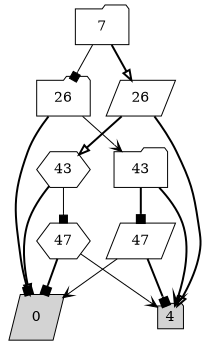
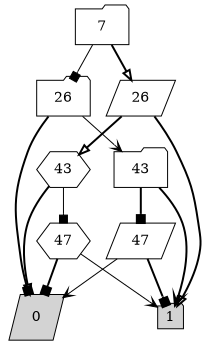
node "4": label "4" -> "1"
